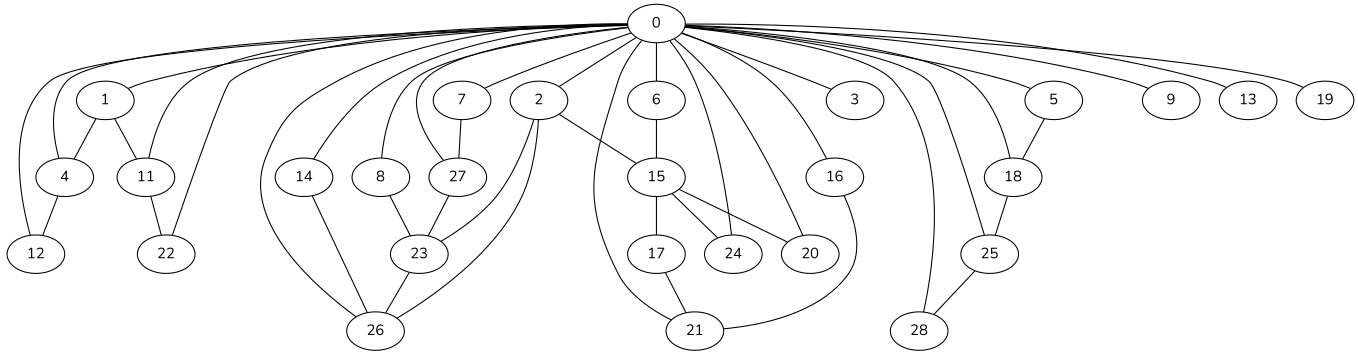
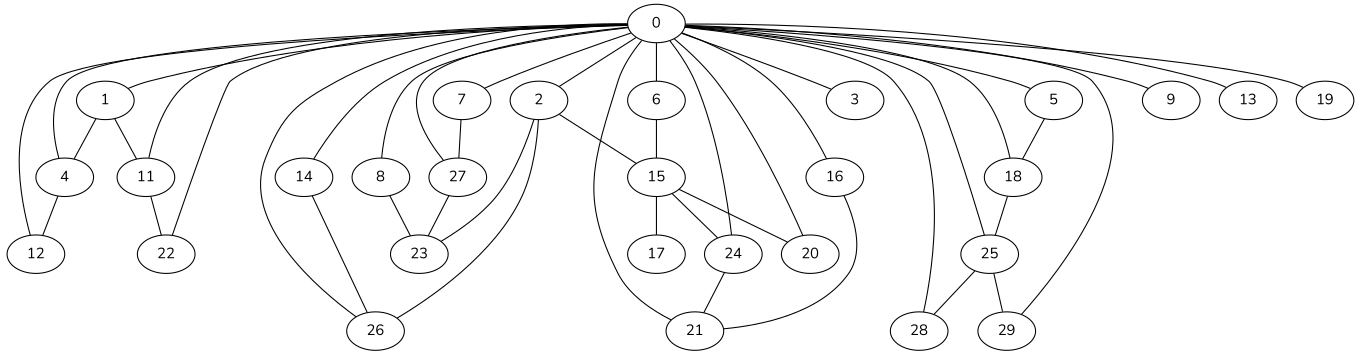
edge "23" -- "26": removed
edge "17" -- "21": now "24" -- "21"
node "29": added
